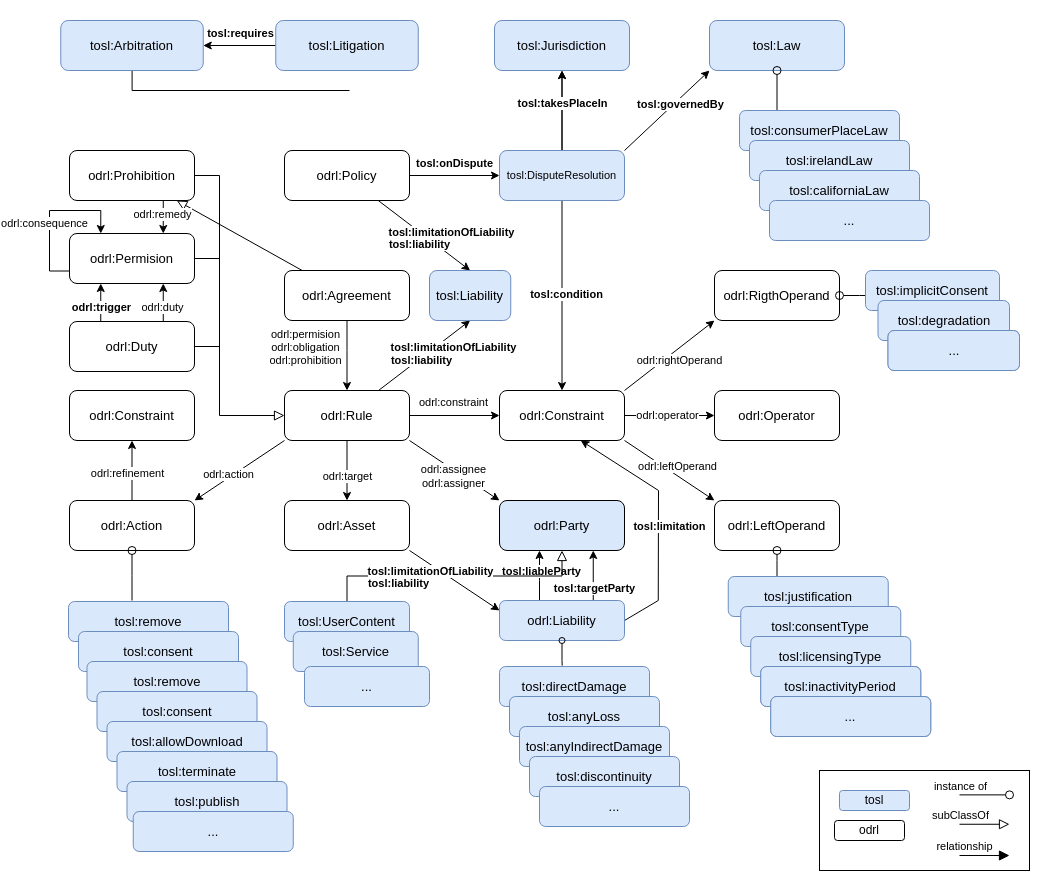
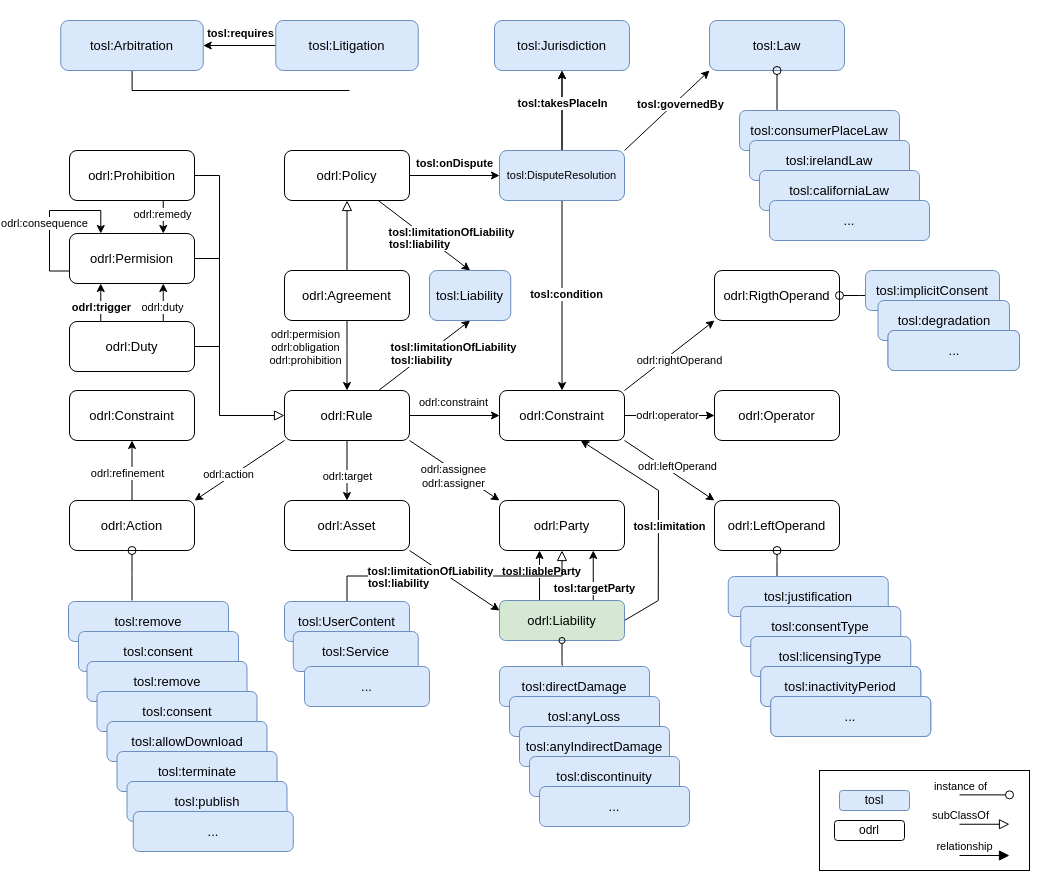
edge "odrl:Agreement" -> "odrl:Prohibition": now "odrl:Agreement" -> "odrl:Policy"
node "odrl:Party": fillcolor #dae8fc -> #ffffff
node "odrl:Liability": fillcolor #dae8fc -> #d5e8d4
